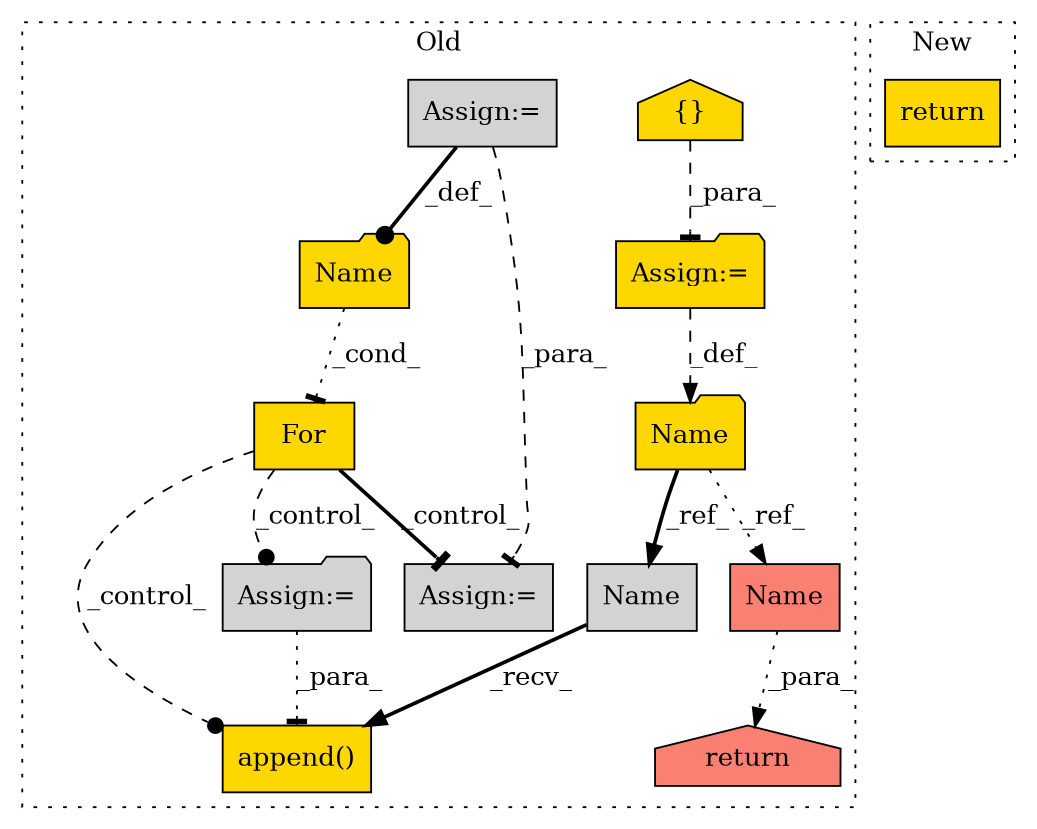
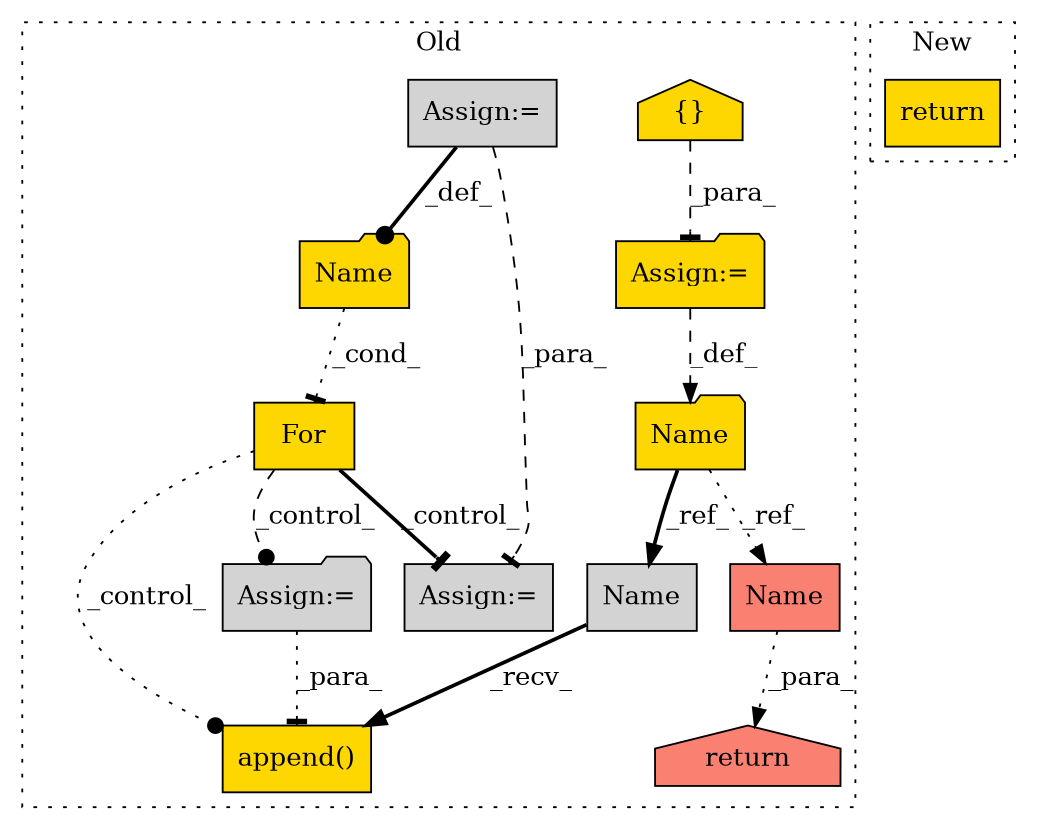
edge "For" -> "append()": style dashed -> dotted
